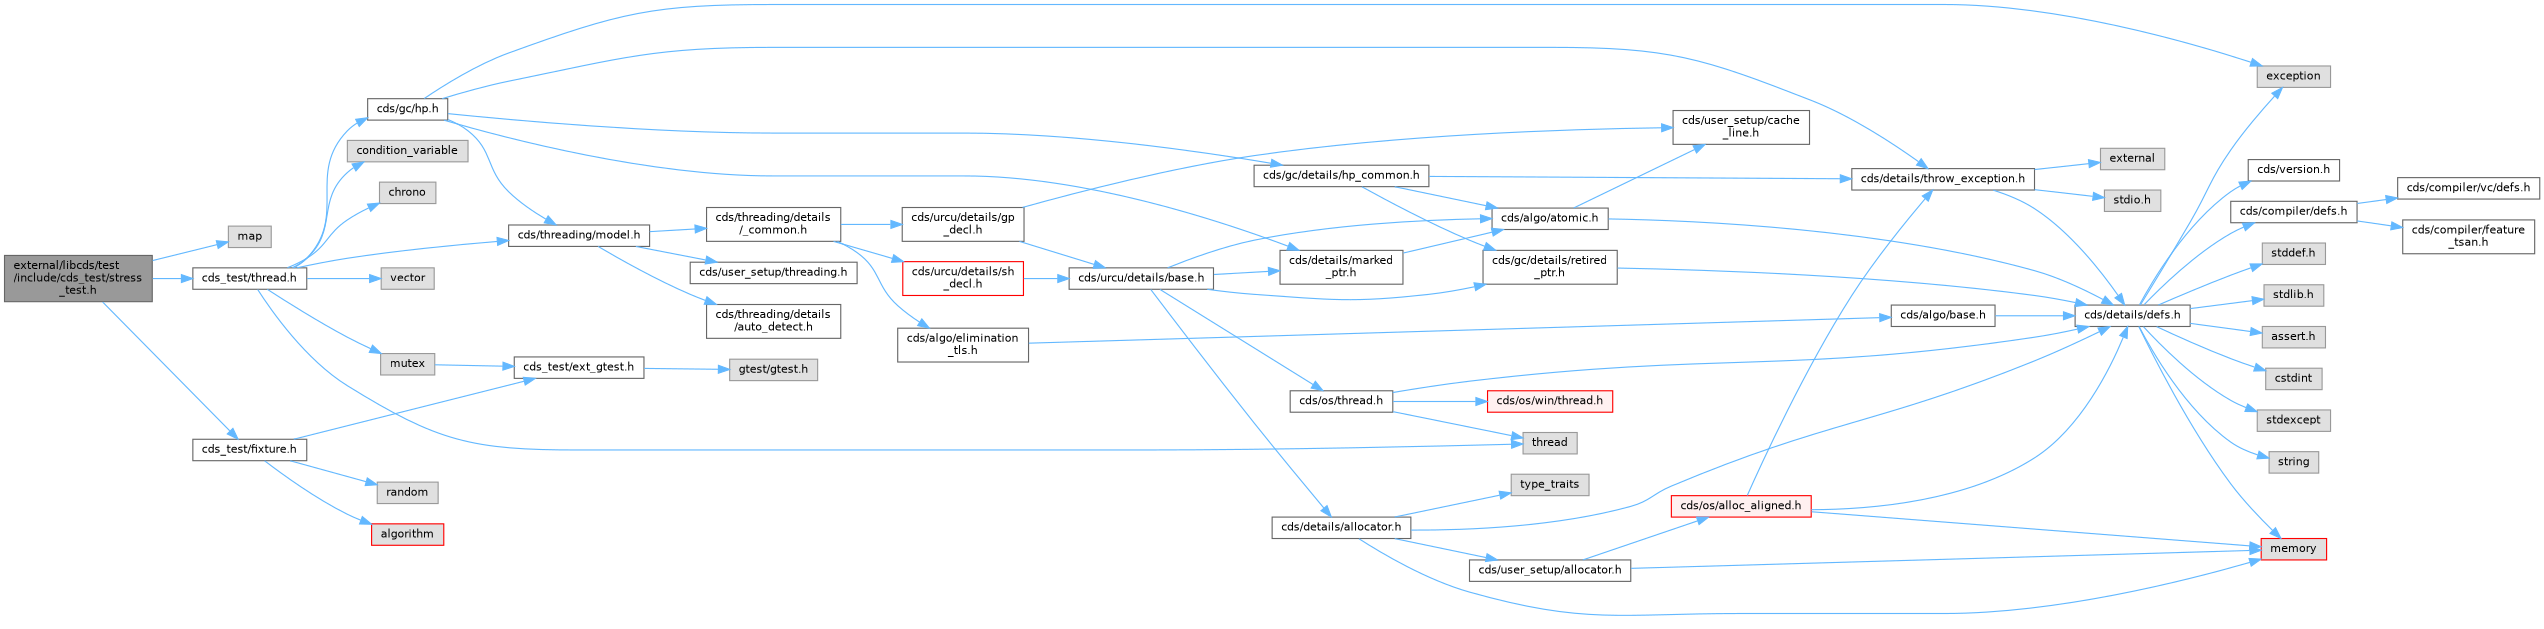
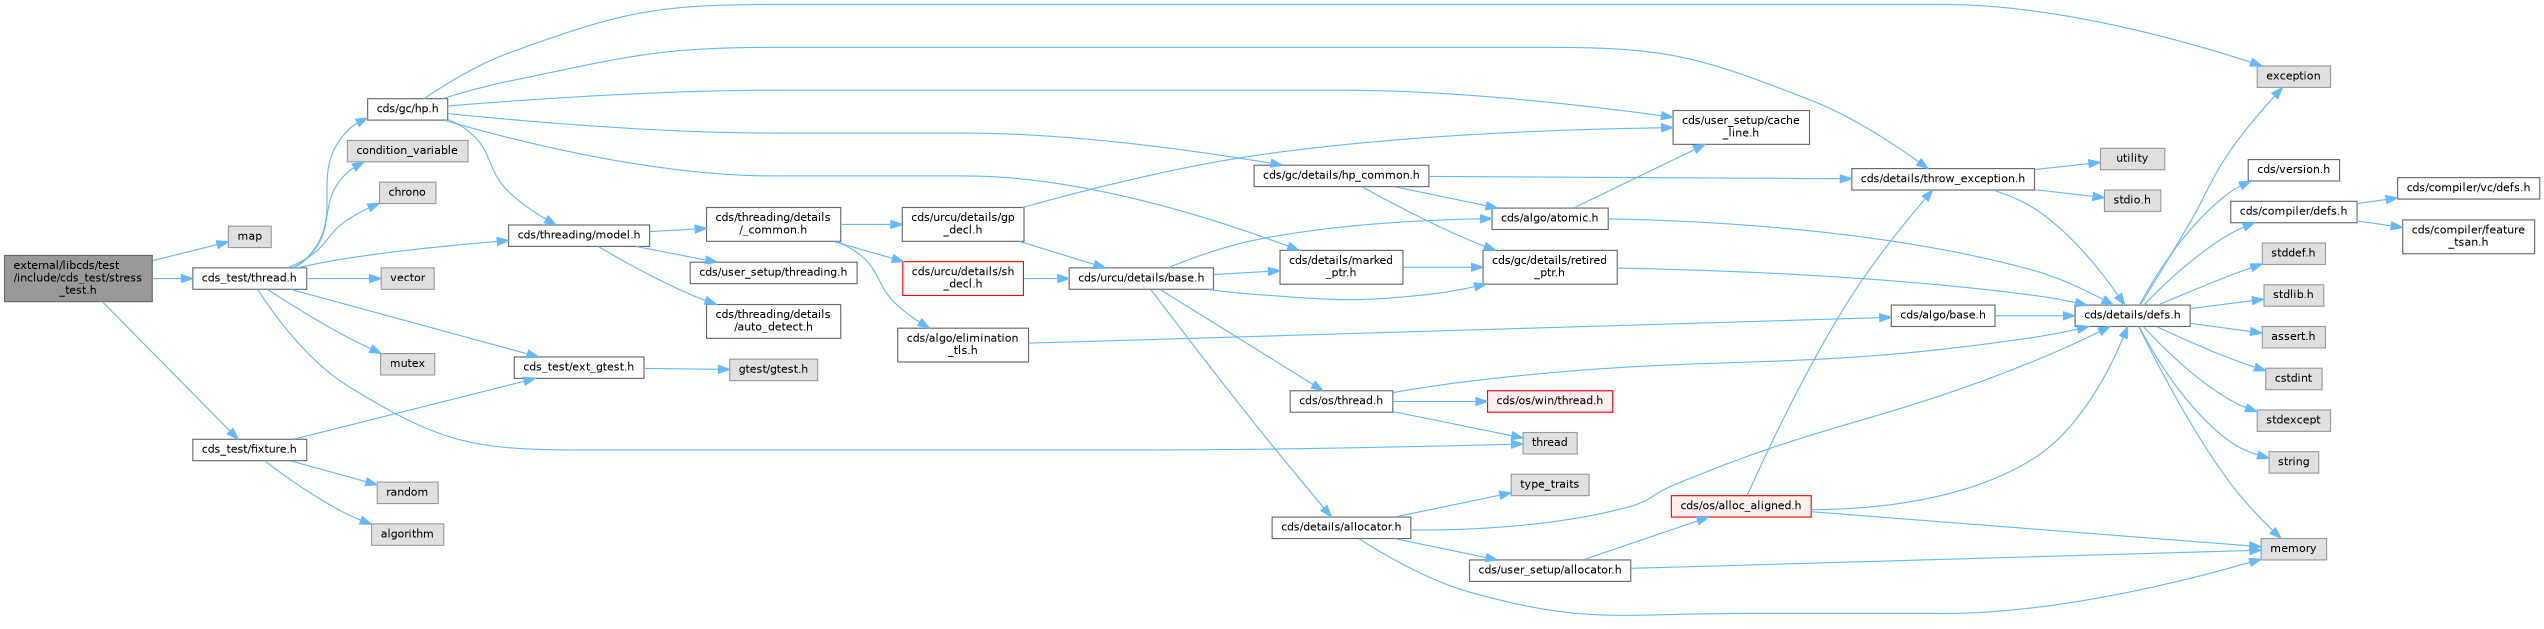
edge "cds/gc/hp.h" -> "cds/user_setup/cache _line.h": added
node "external": label "external" -> "utility"
edge "cds/details/marked _ptr.h" -> "cds/algo/atomic.h": now "cds/details/marked _ptr.h" -> "cds/gc/details/retired _ptr.h"
edge "mutex" -> "cds_test/ext_gtest.h": now "cds_test/thread.h" -> "cds_test/ext_gtest.h"
node "algorithm": color red -> grey60
node "memory": color red -> grey60
